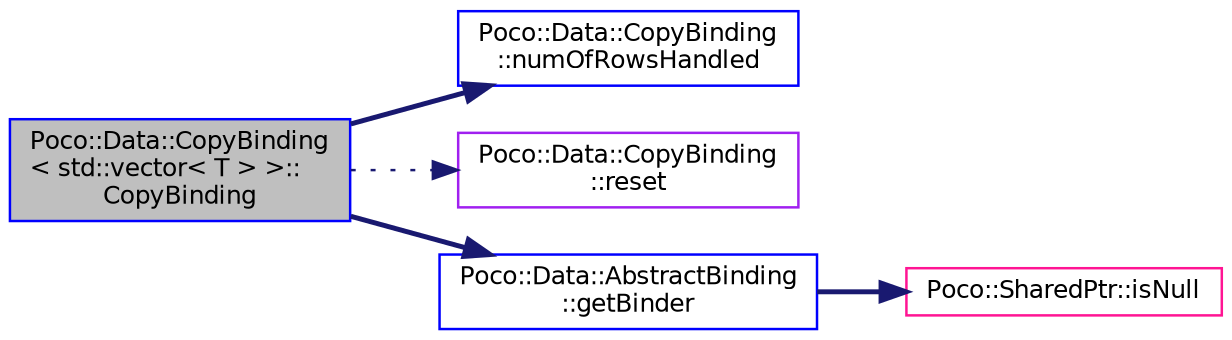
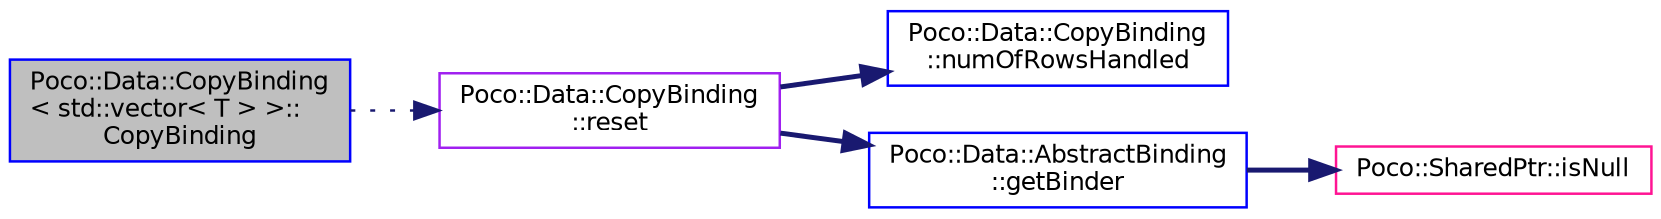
edge "Poco::Data::CopyBinding < std::vector< T > >:: CopyBinding" -> "Poco::Data::CopyBinding ::numOfRowsHandled": now "Poco::Data::CopyBinding ::reset" -> "Poco::Data::CopyBinding ::numOfRowsHandled"
edge "Poco::Data::CopyBinding < std::vector< T > >:: CopyBinding" -> "Poco::Data::AbstractBinding ::getBinder": now "Poco::Data::CopyBinding ::reset" -> "Poco::Data::AbstractBinding ::getBinder"
